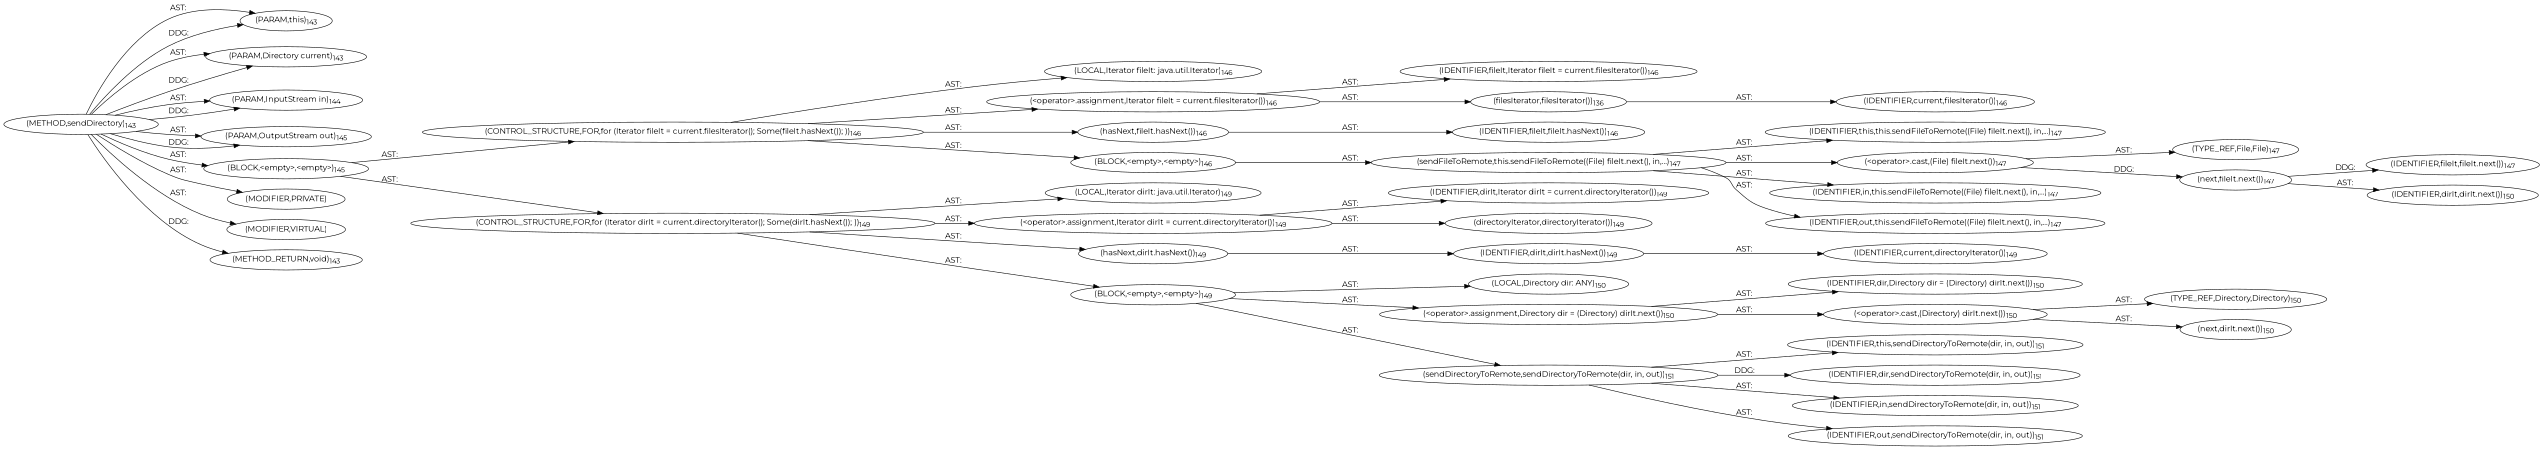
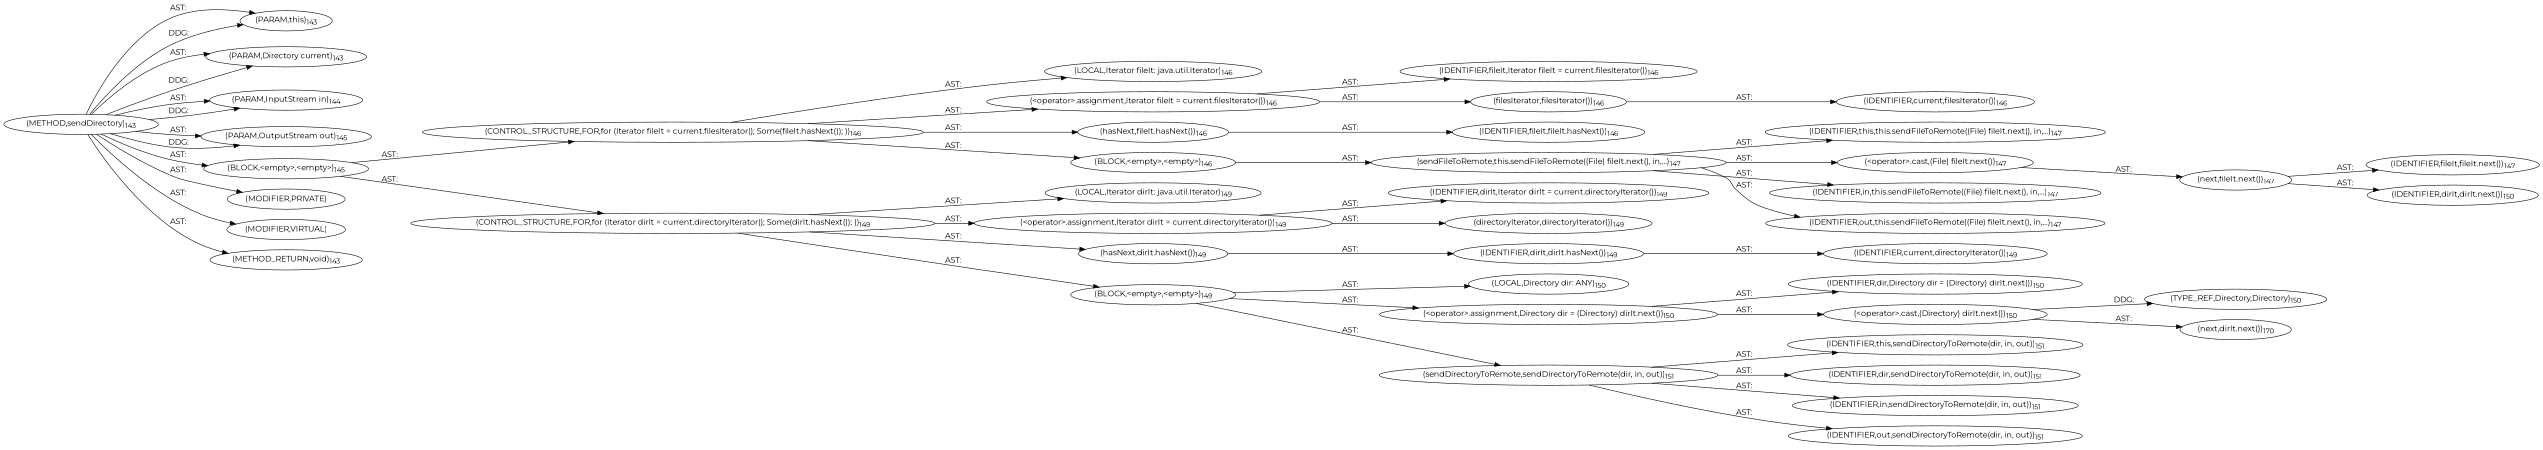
node "(filesIterator,filesIterator())": text "136" -> "146"
node "(TYPE_REF,File,File)": removed
edge "(next,fileIt.next())" -> "(IDENTIFIER,fileIt,fileIt.next())": label "DDG: " -> "AST: "
edge "(<operator>.cast,(File) fileIt.next())" -> "(next,fileIt.next())": label "DDG: " -> "AST: "
edge "(METHOD,sendDirectory)" -> "(METHOD_RETURN,void)": label "DDG: " -> "AST: "
edge "(<operator>.cast,(Directory) dirIt.next())" -> "(TYPE_REF,Directory,Directory)": label "AST: " -> "DDG: "
node "(next,dirIt.next())": text "150" -> "170"
edge "(sendDirectoryToRemote,sendDirectoryToRemote(dir, in, out))" -> "(IDENTIFIER,dir,sendDirectoryToRemote(dir, in, out))": label "DDG: " -> "AST: "
